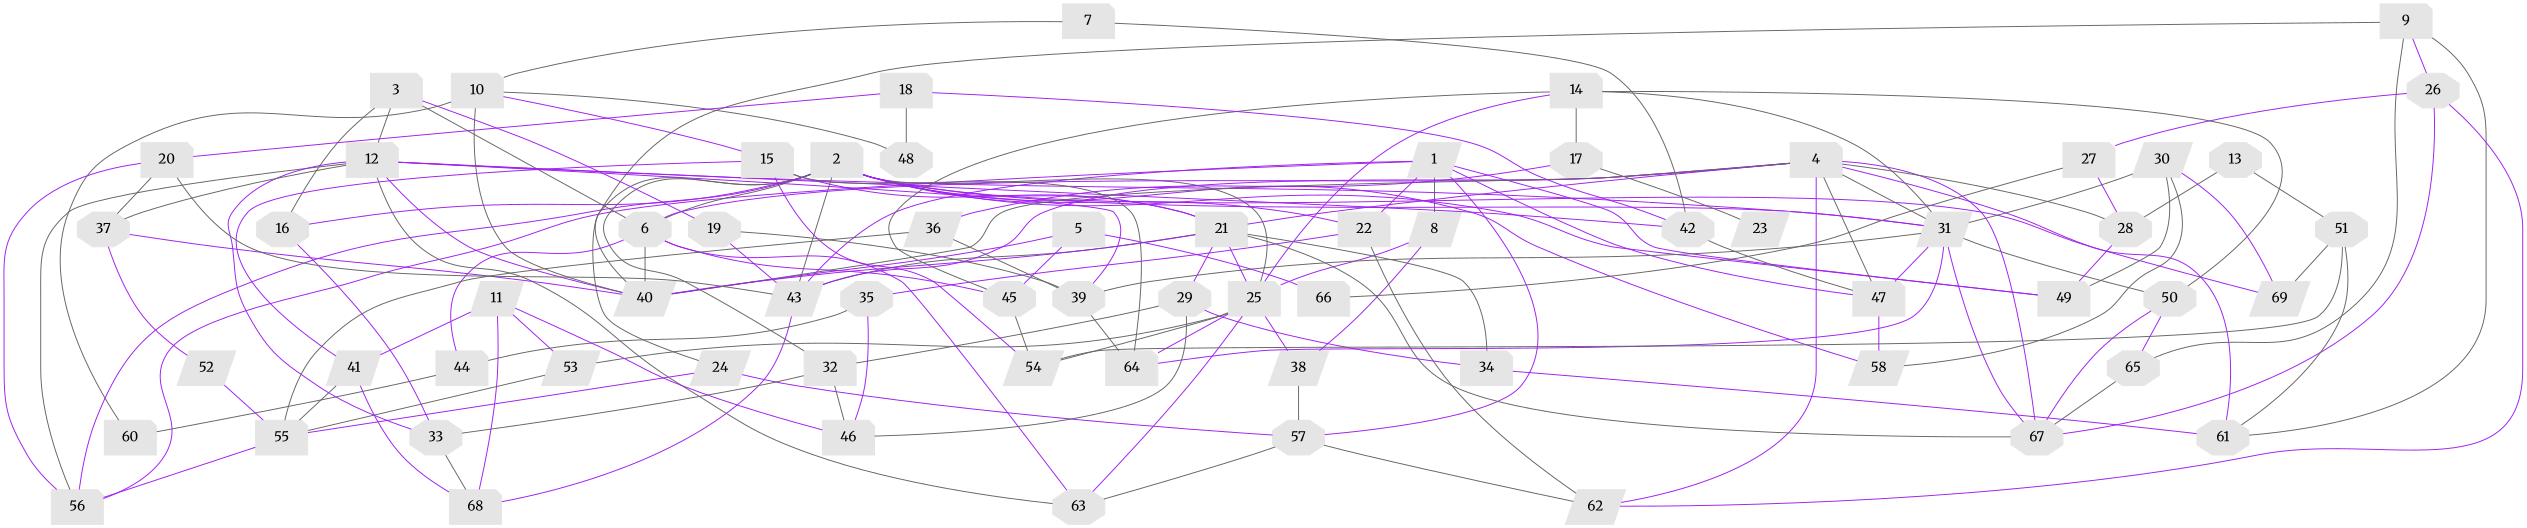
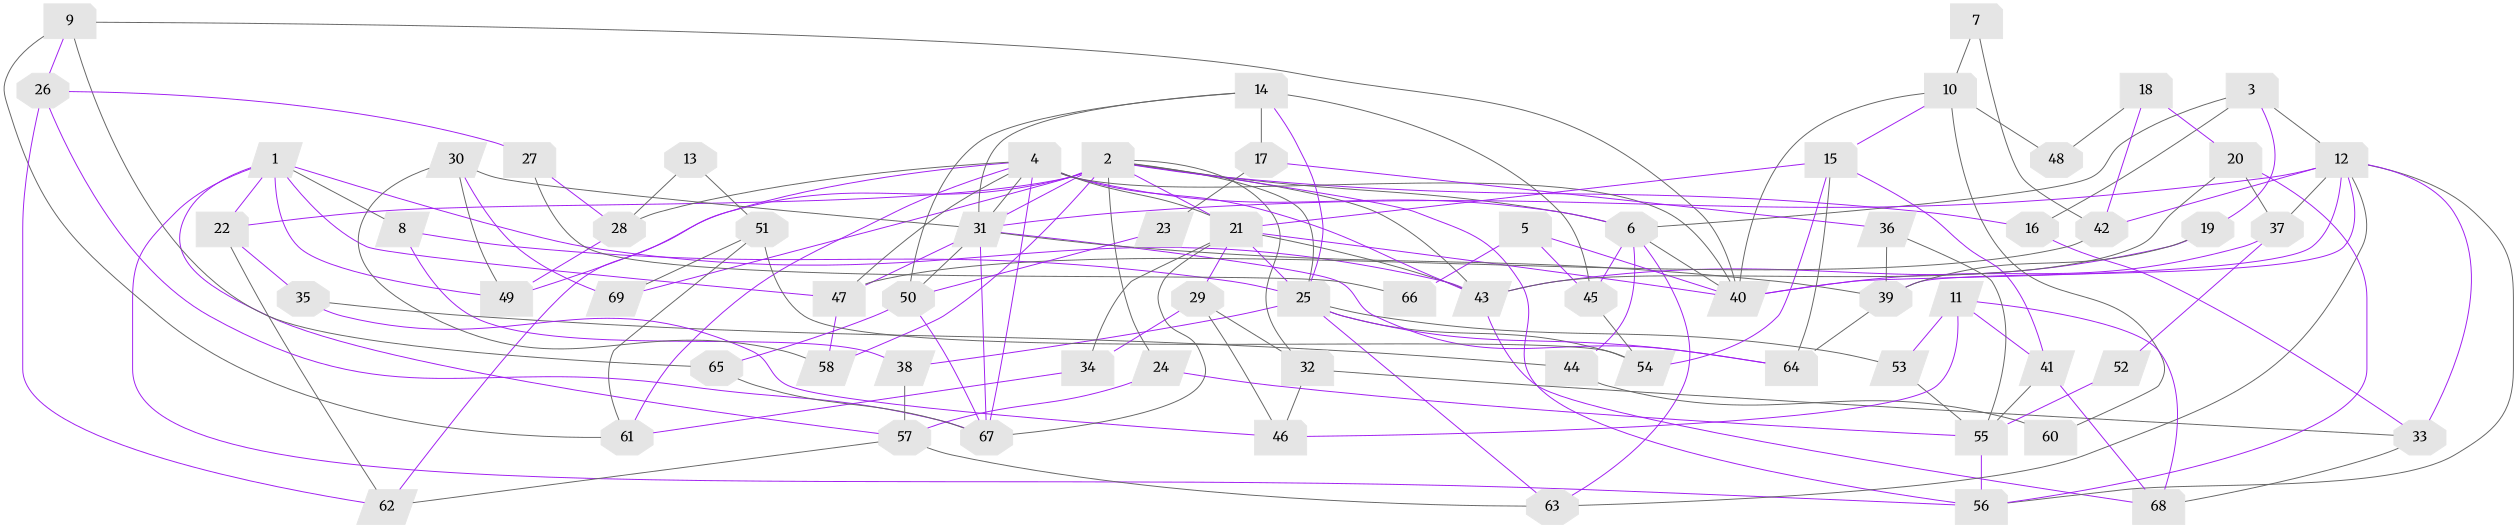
edge "4" -- "21": color purple -> gray40
edge "23" -- "50": added
